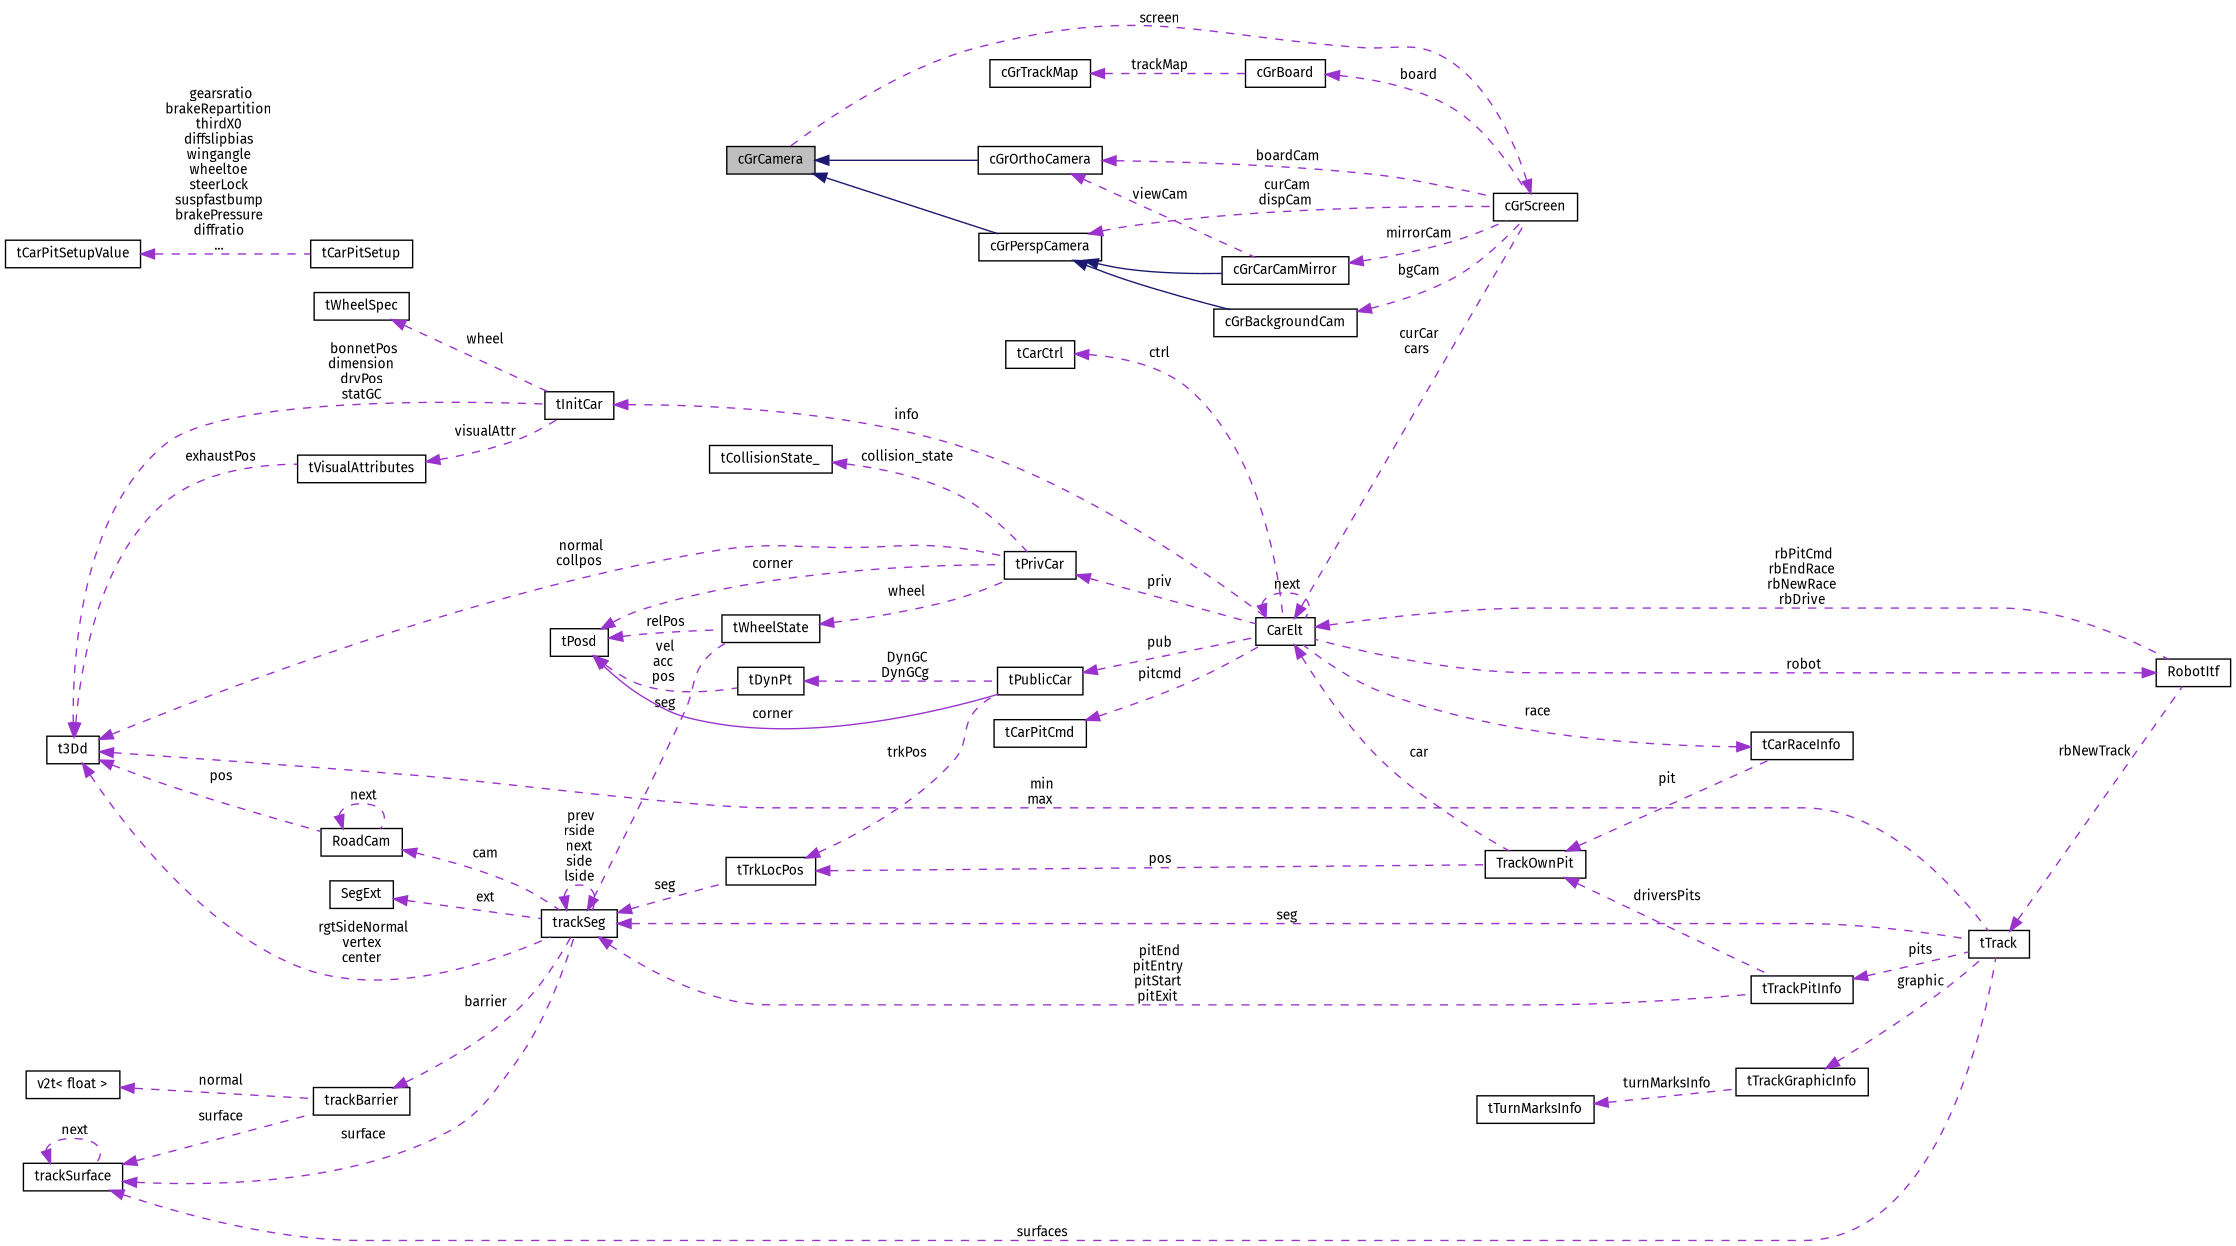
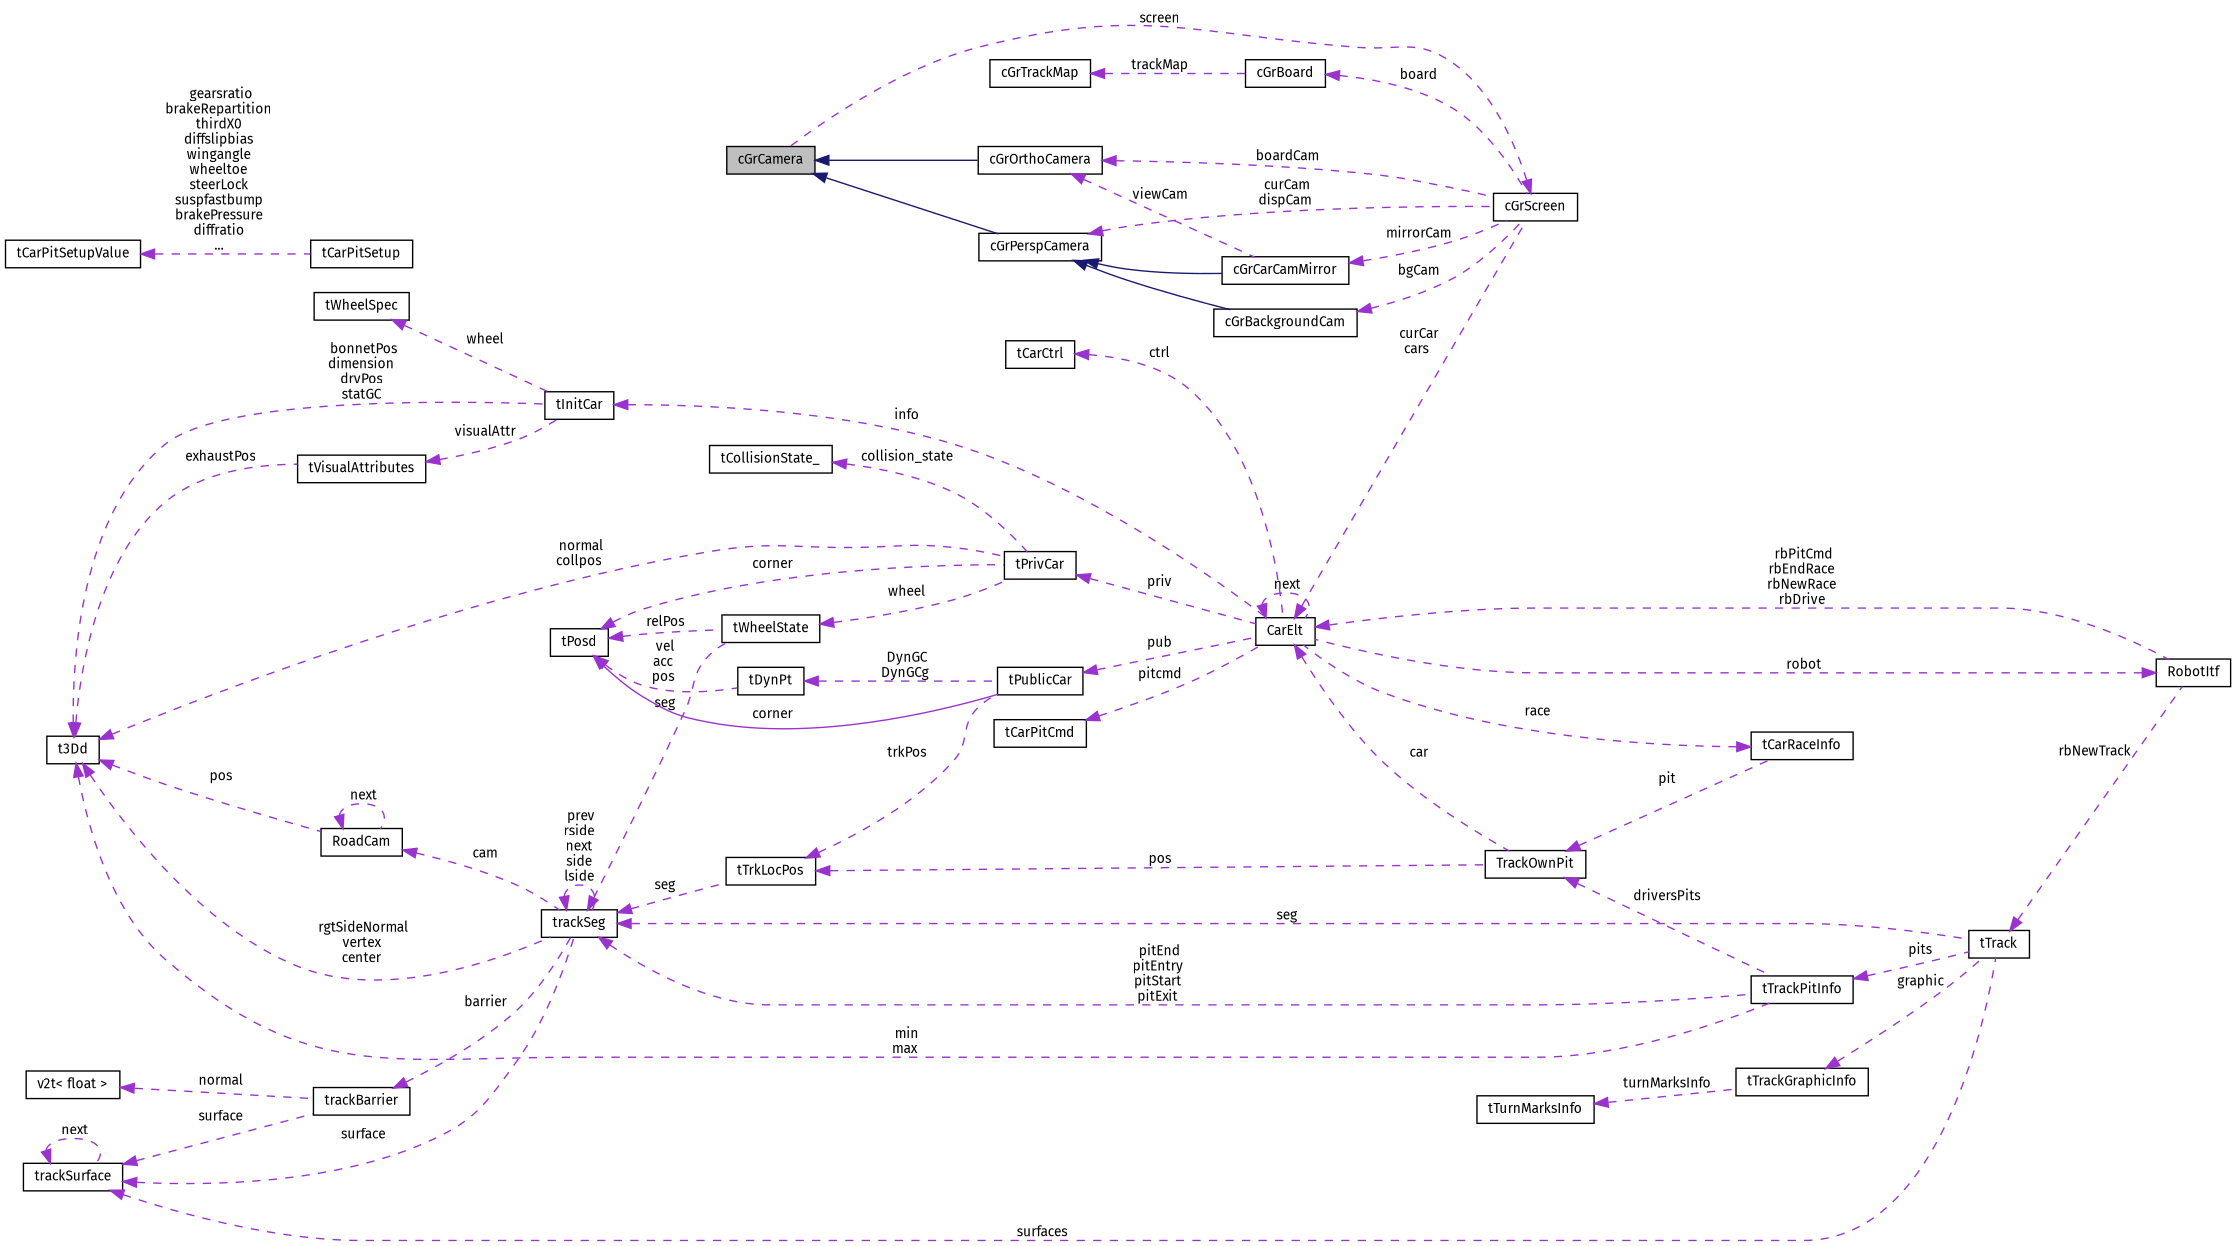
edge "tTrack" -> "t3Dd": now "tTrackPitInfo" -> "t3Dd"
node "SegExt": removed
